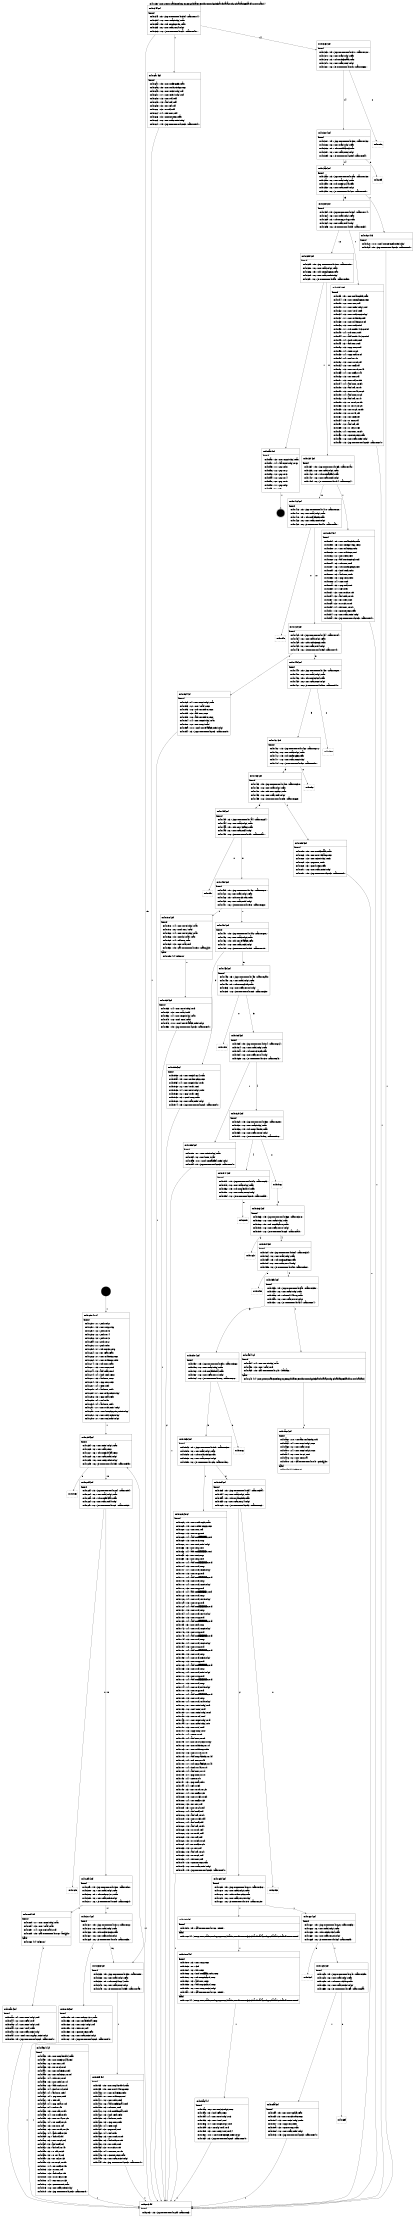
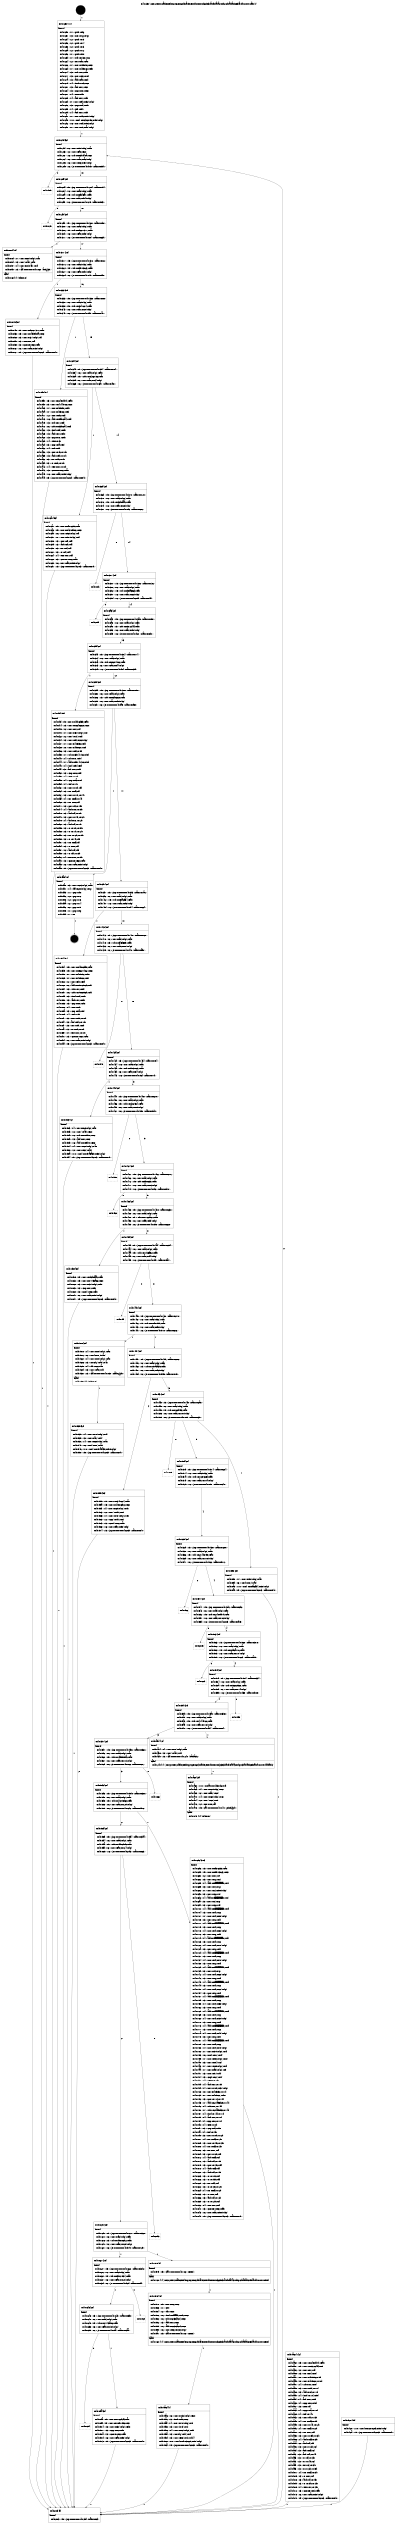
edge "0x4013a3 [28]" -> "0x401b20 [15]": removed, label "1"
edge "0x40134f [28]" -> "0x401333 [28]": reversed
edge "0x40150f [28]" -> "0x401e98 [28]": now "0x4014f3 [28]" -> "0x401e98 [28]"
edge "0x401b6c" -> "0x401563 [28]": now "0x401547 [28]" -> "0x401563 [28]"
node "0x4018a0 [30]": removed
